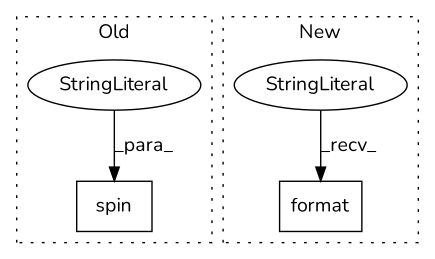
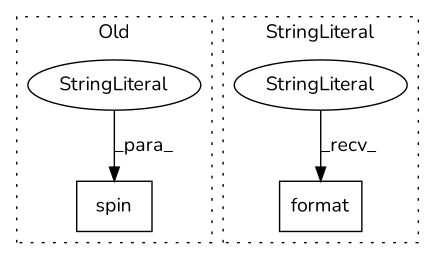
cluster "New": label "New" -> "StringLiteral"
